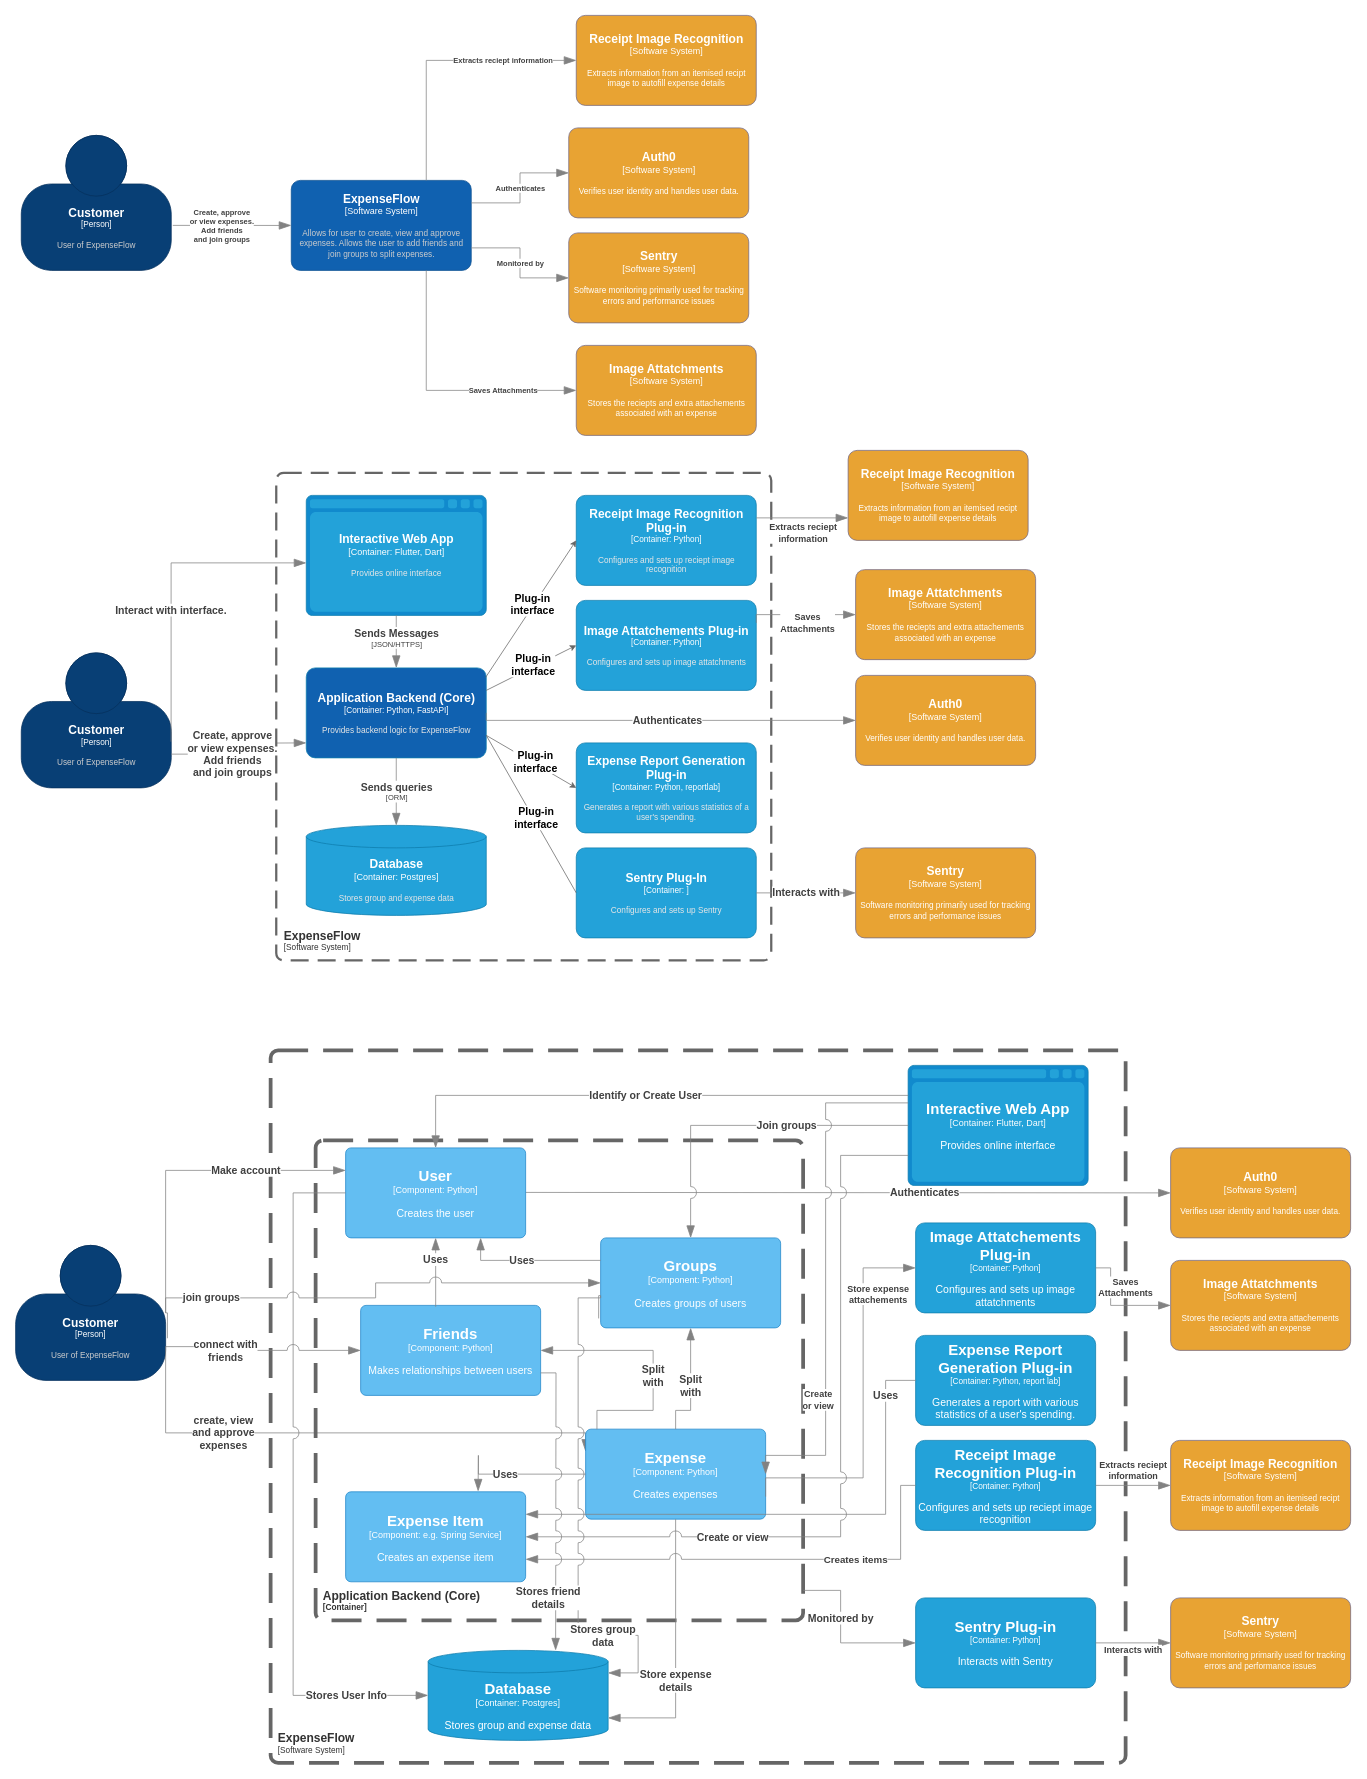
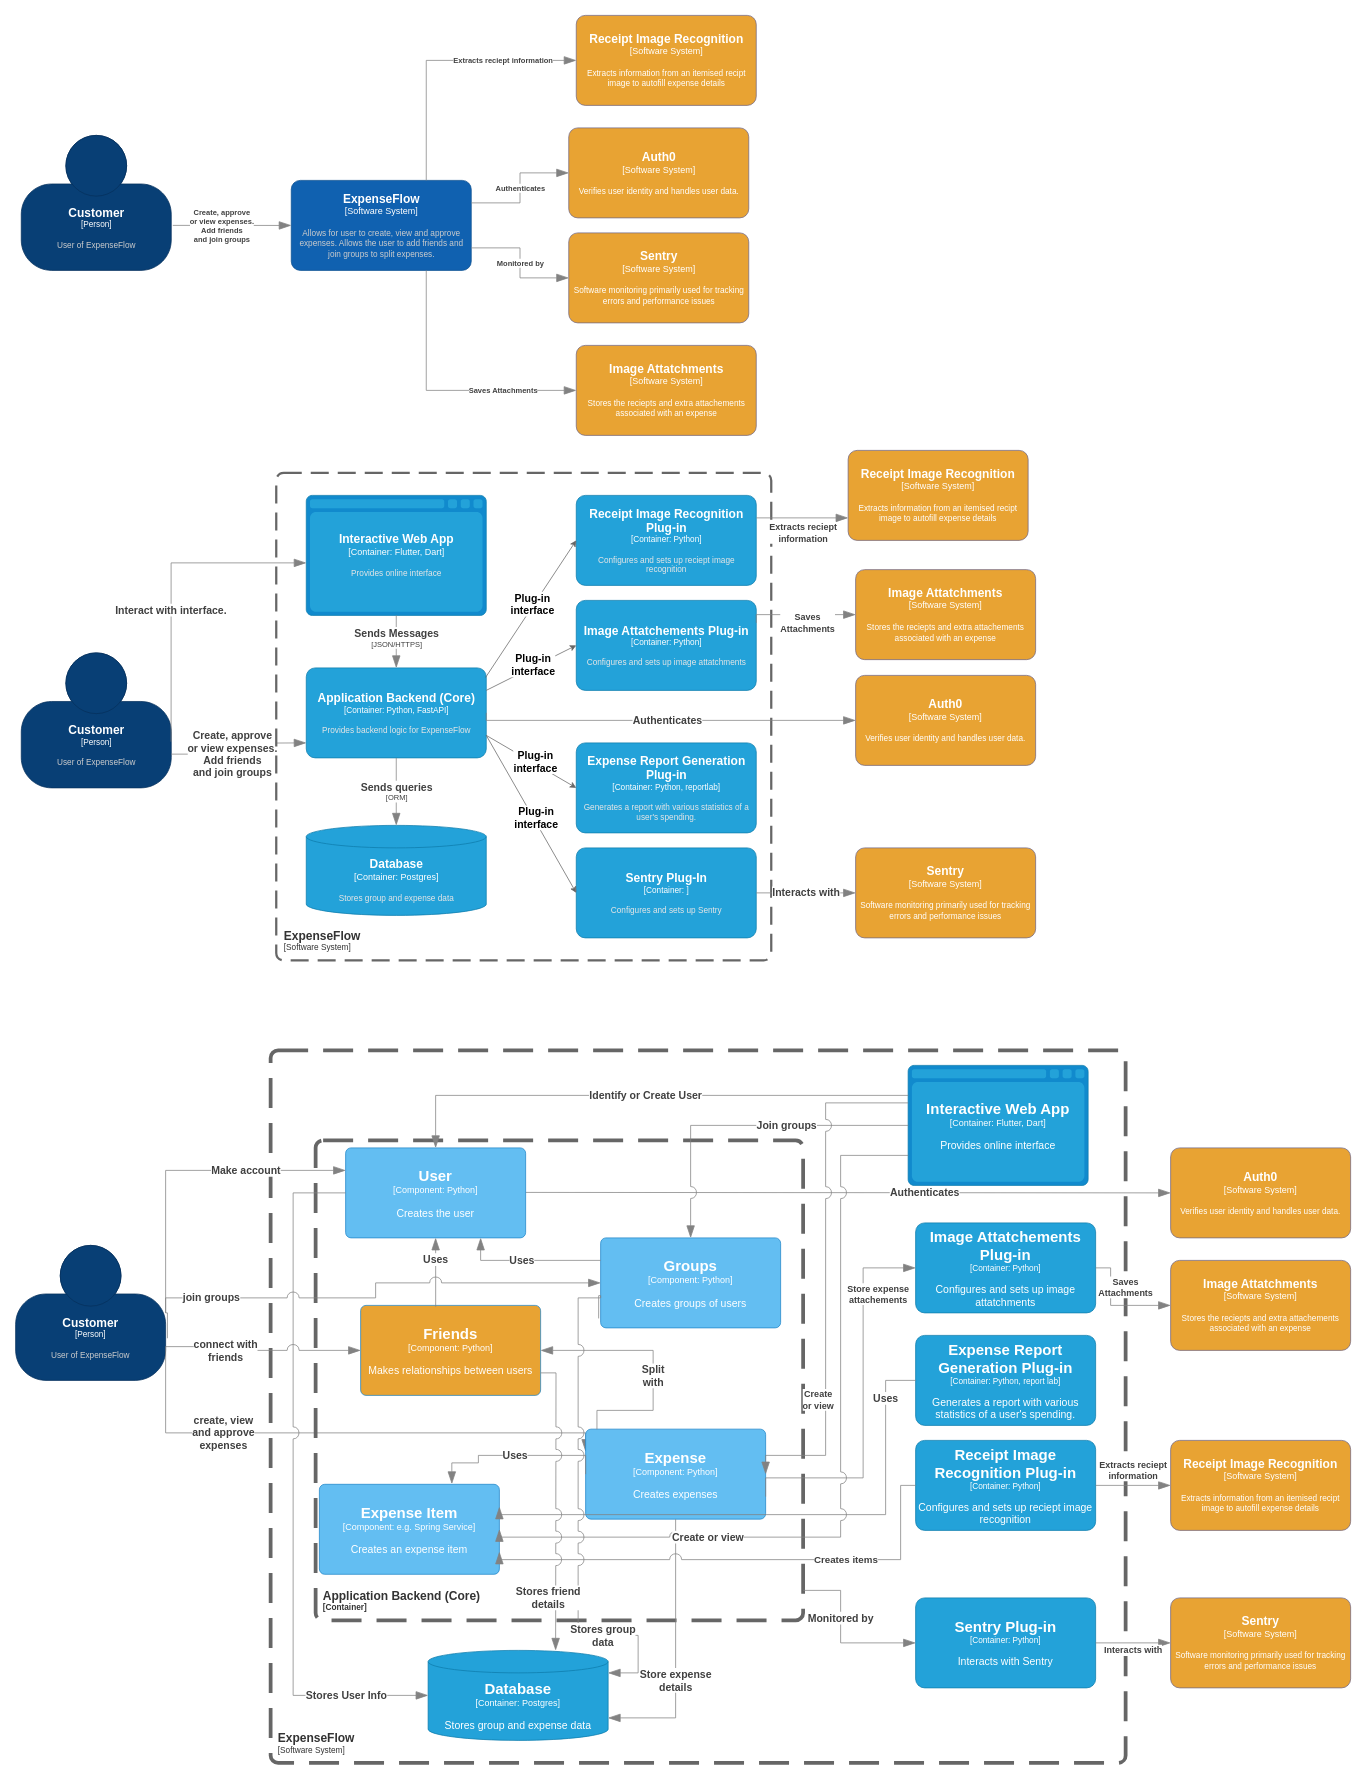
node "Application Backend (Core) [Container: Python, FastAPI] Provides backend logic for ExpenseFlow": fillcolor #1061b0 -> #23a2d9
edge "Application Backend (Core) [Container: Python, FastAPI] Provides backend logic for ExpenseFlow" -- "Sentry Plug-In [Container: ] Configures and sets up Sentry": arrowhead none -> classic
node "Friends [Component: Python] Makes relationships between users": fillcolor #63bef2 -> #e8a333
edge "Expense [Component: Python] Creates expenses" -> "Groups [Component: Python] Creates groups of users": removed, label "Split with"
node "Expense Item [Component: e.g. Spring Service] Creates an expense item": moved (435, 1537) -> (409, 1529)
